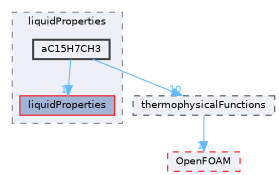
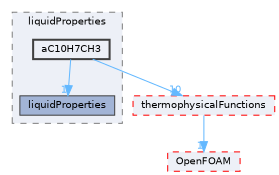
node "aC15H7CH3": label "aC15H7CH3" -> "aC10H7CH3"
node "liquidProperties": color red -> grey25
node "thermophysicalFunctions": color grey25 -> red
